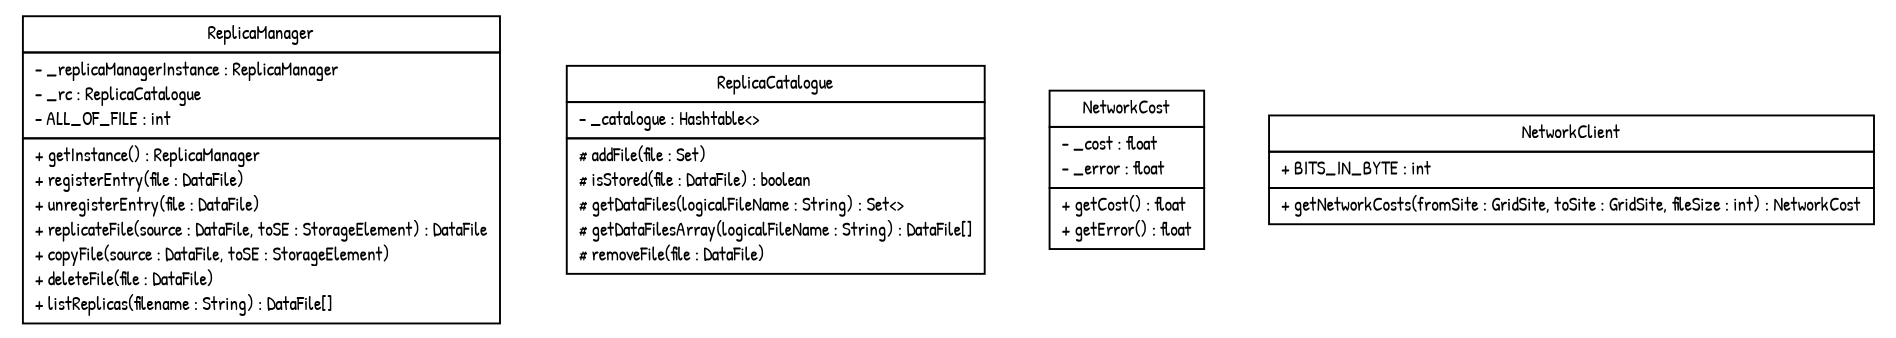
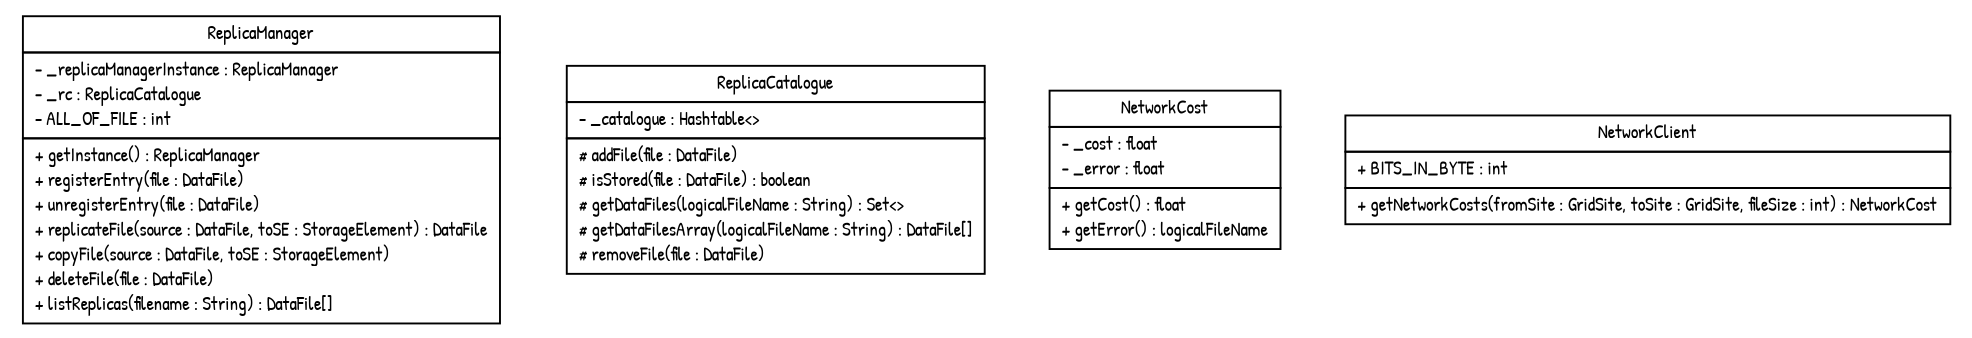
node "ReplicaCatalogue": text "# addFile(file : Set)" -> "# addFile(file : DataFile)"
node "NetworkCost": text "+ getError() : float" -> "+ getError() : logicalFileName"
